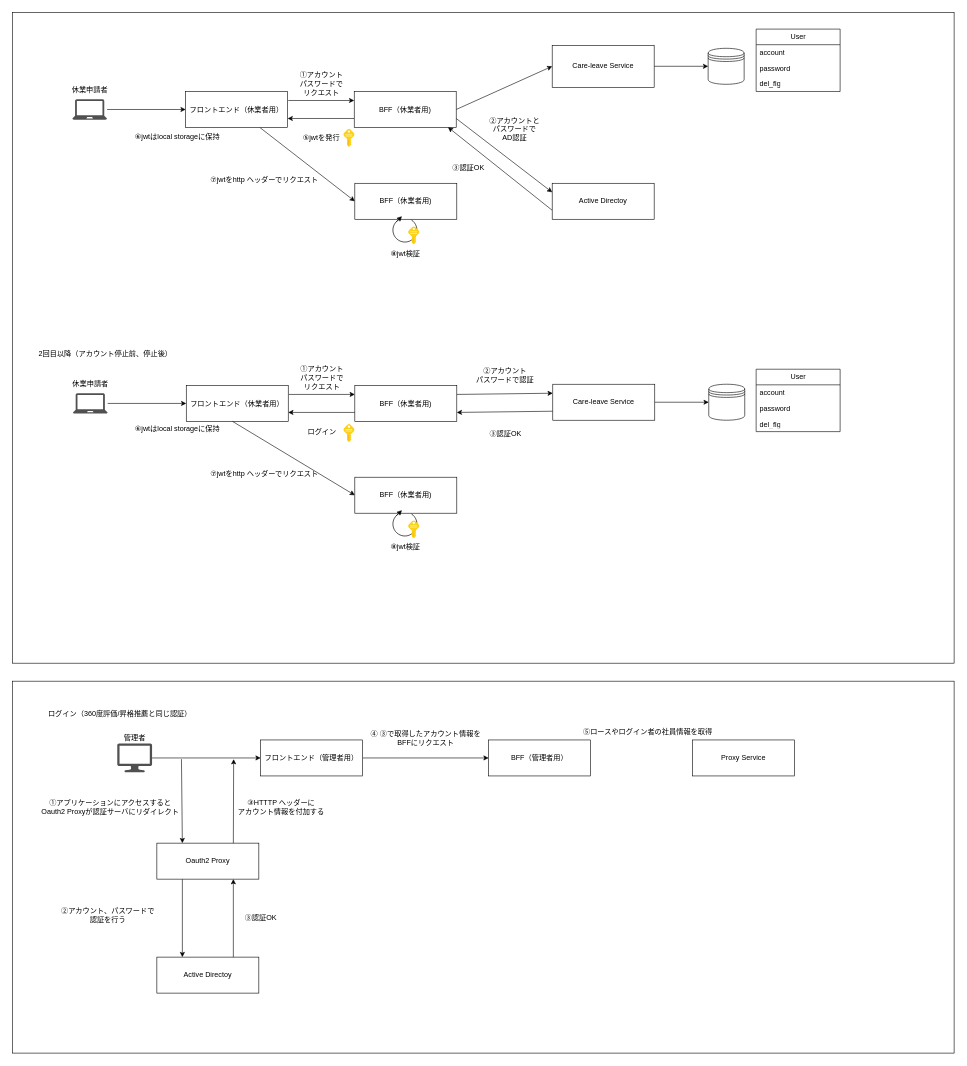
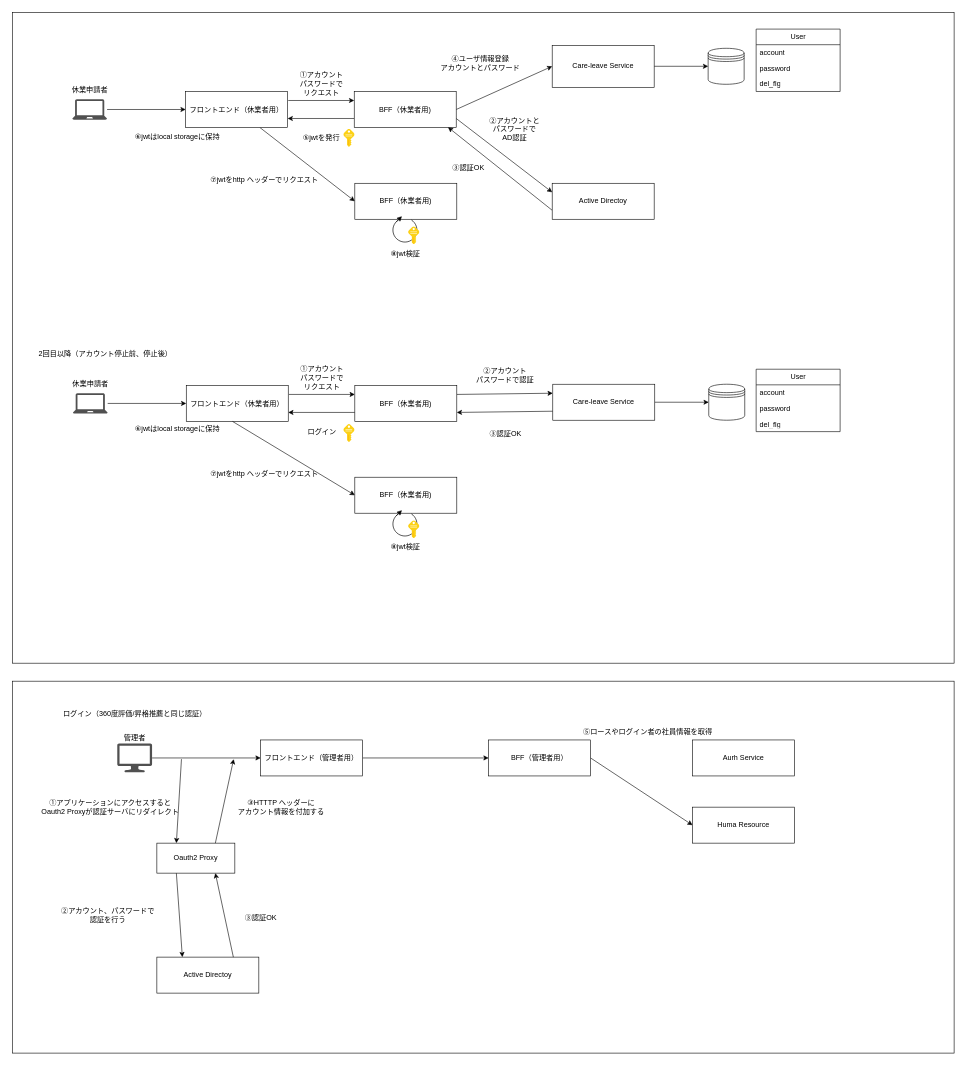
node "④ユーザ情報登録 アカウントとパスワード": added
node "ログイン（360度評価/昇格推薦と同じ認証）": moved (120, 714) -> (135, 714)
node "④ ③で取得したアカウント情報を BFFにリクエスト": removed
node "Proxy Service": label "Proxy Service" -> "Aurh Service"
edge "BFF（管理者用）" -> "Huma Resource": added
node "Huma Resource": added
node "Oauth2 Proxy": size 102x36 -> 78x30
